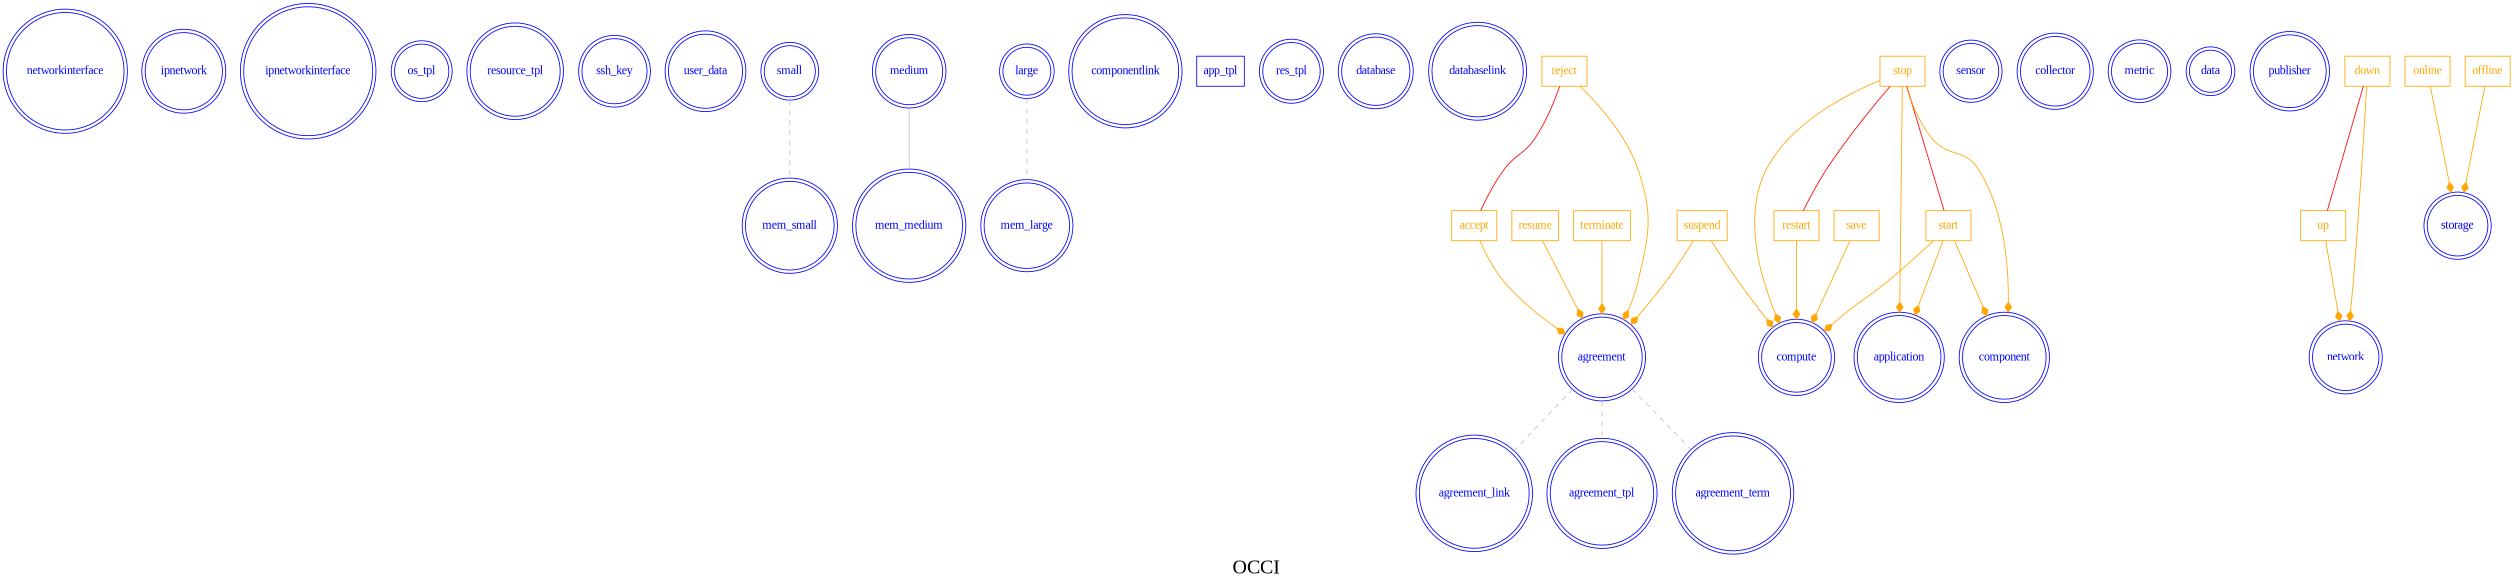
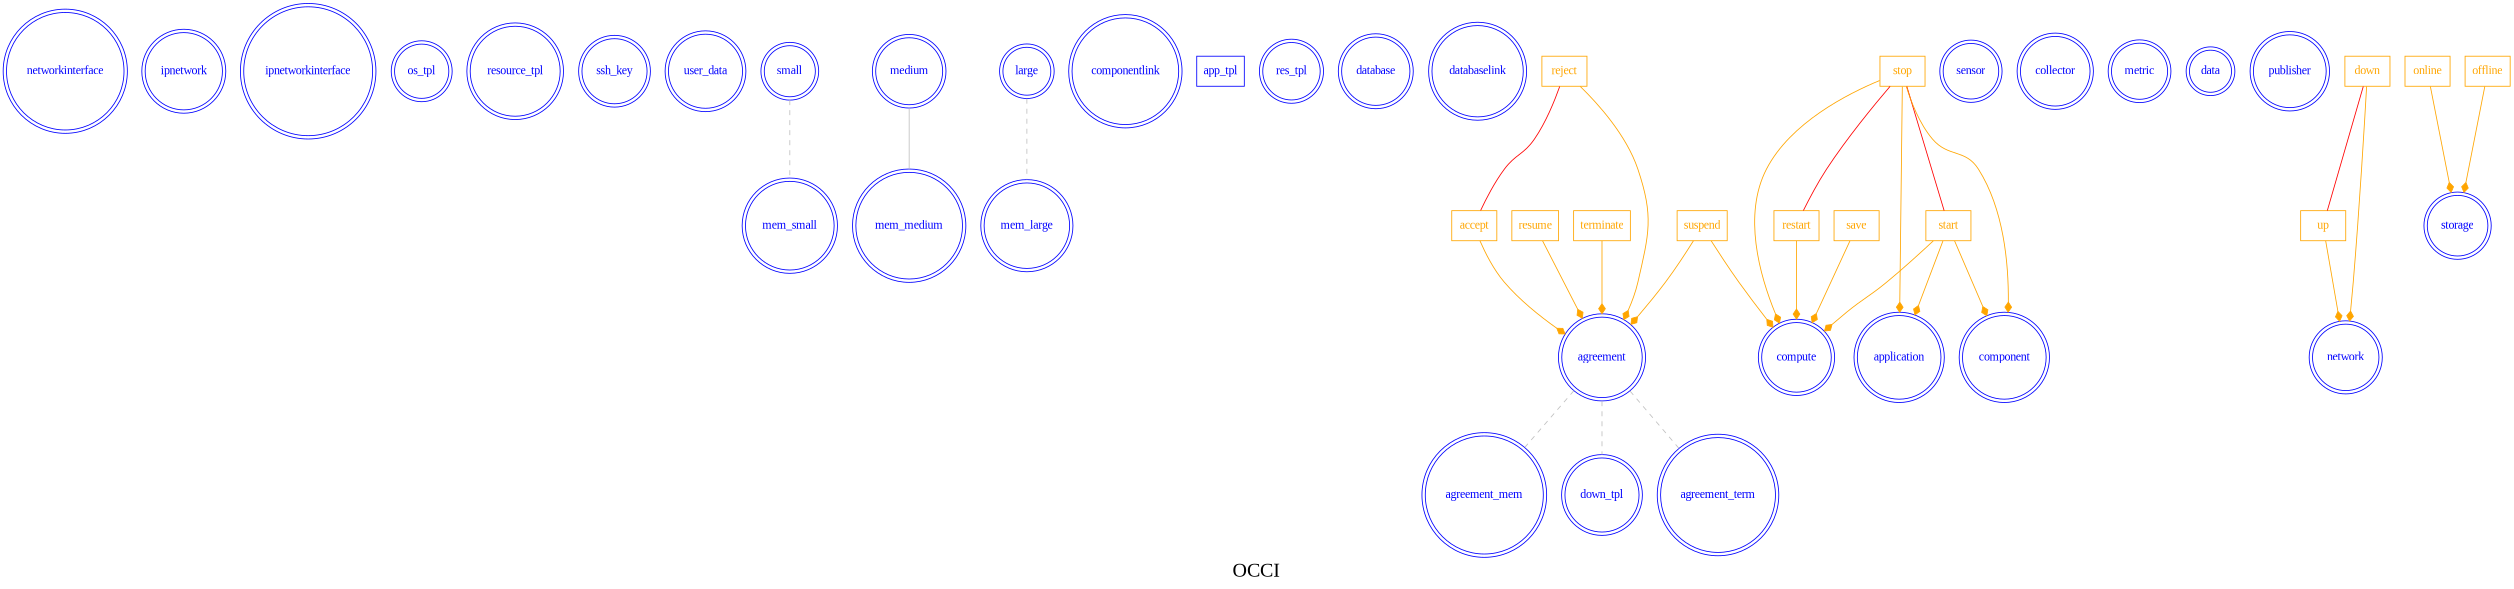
node "agreement_link": label "agreement_link" -> "agreement_mem"
node "agreement_tpl": label "agreement_tpl" -> "down_tpl"
